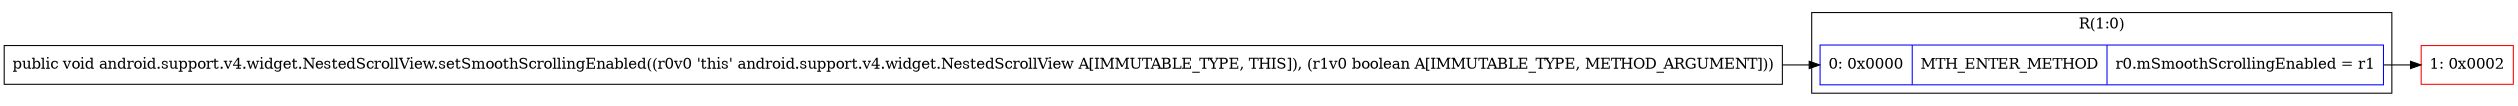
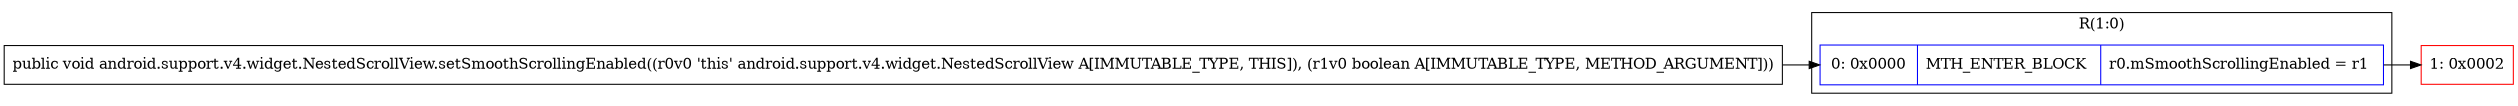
node "0: 0x0000": text "MTH_ENTER_METHOD" -> "MTH_ENTER_BLOCK"
